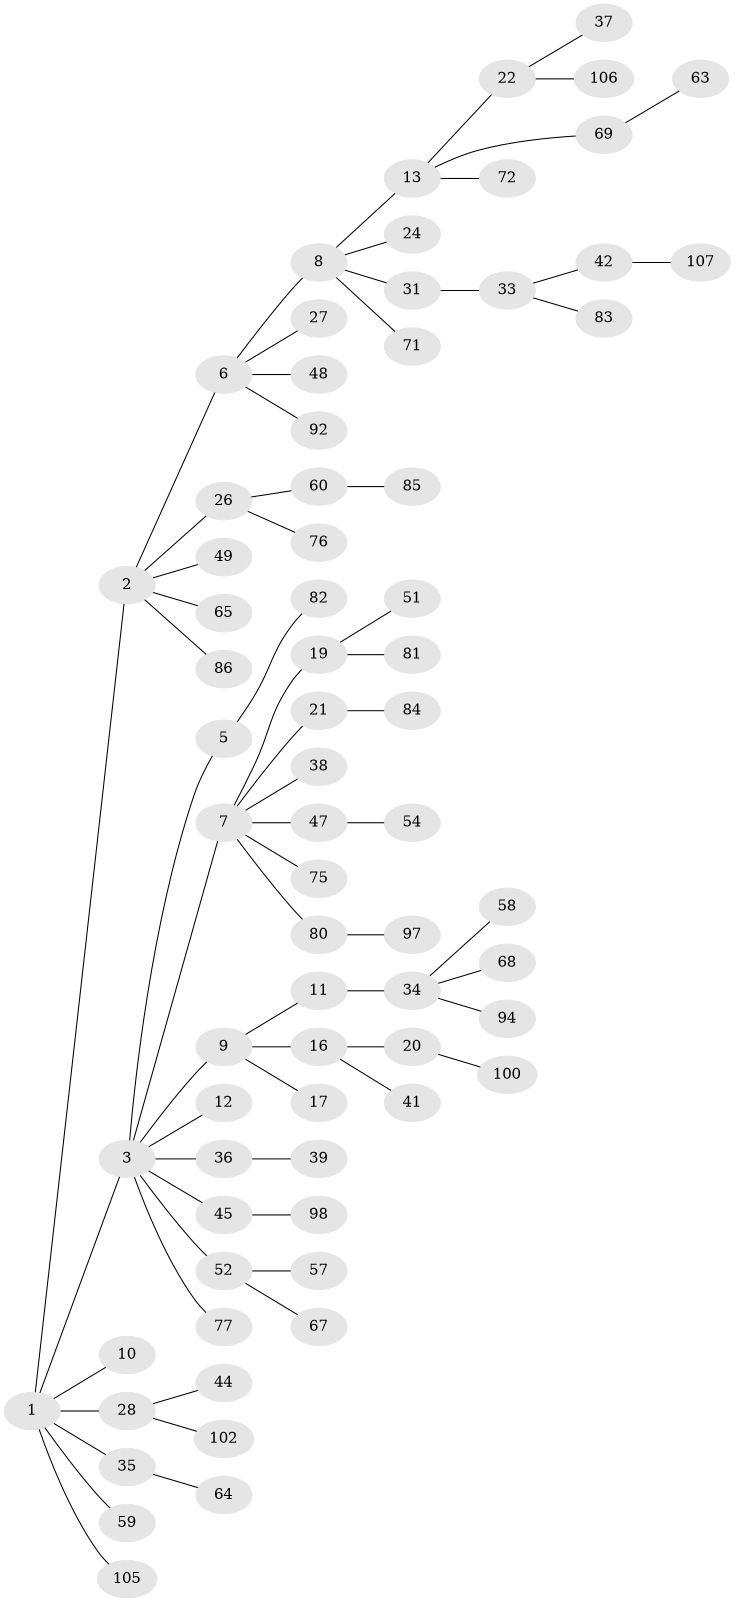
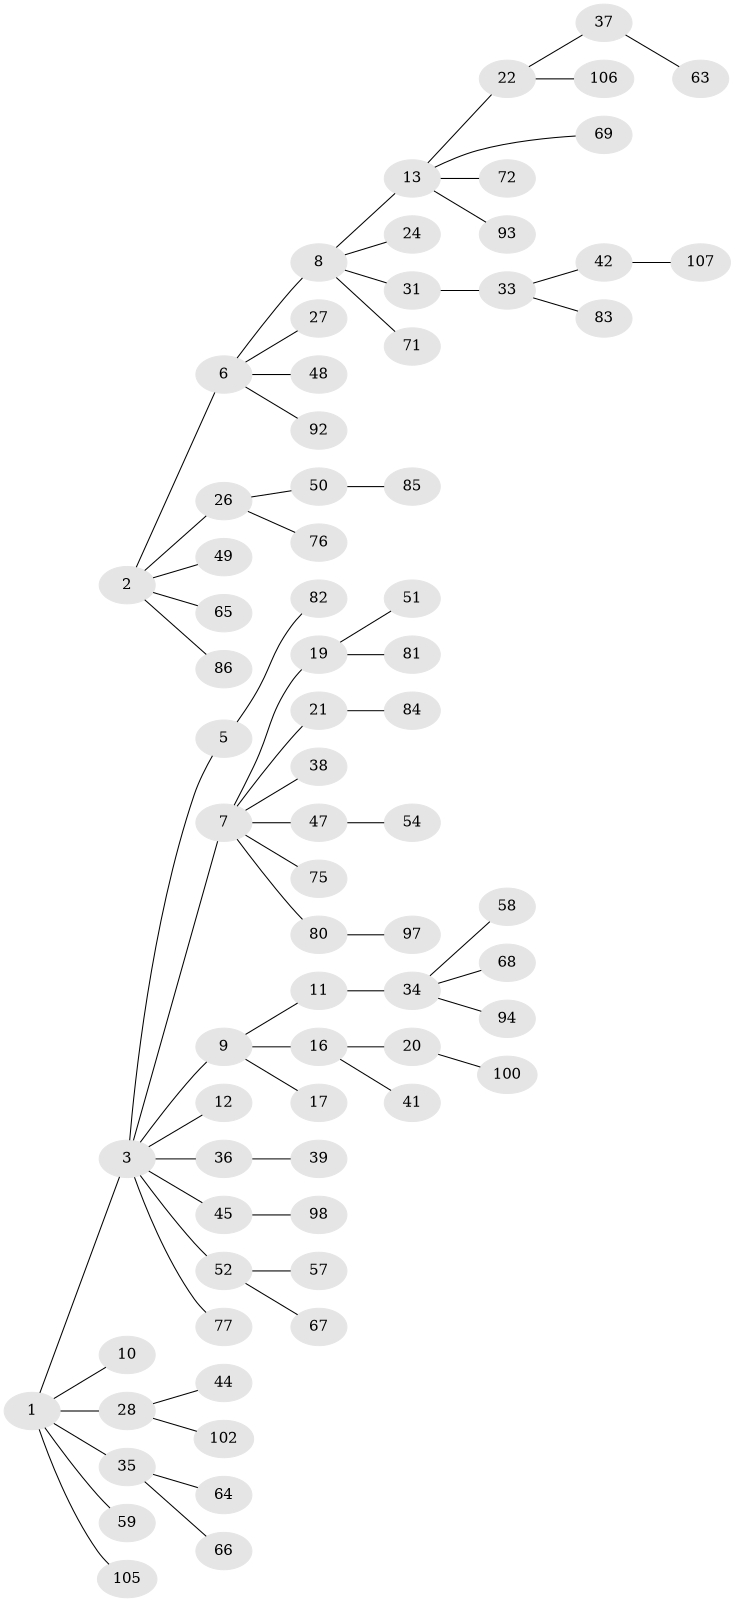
edge "63" -- "69": now "63" -- "37"
node "93": added
node "60": label "60" -> "50"
edge "2" -- "1": removed
node "66": added
